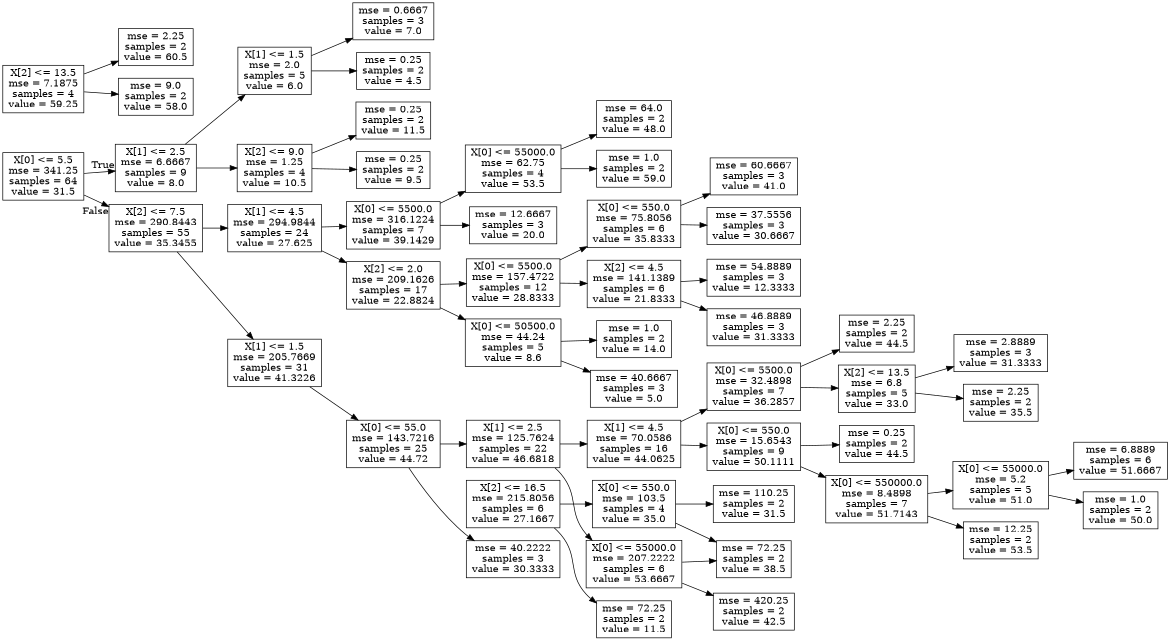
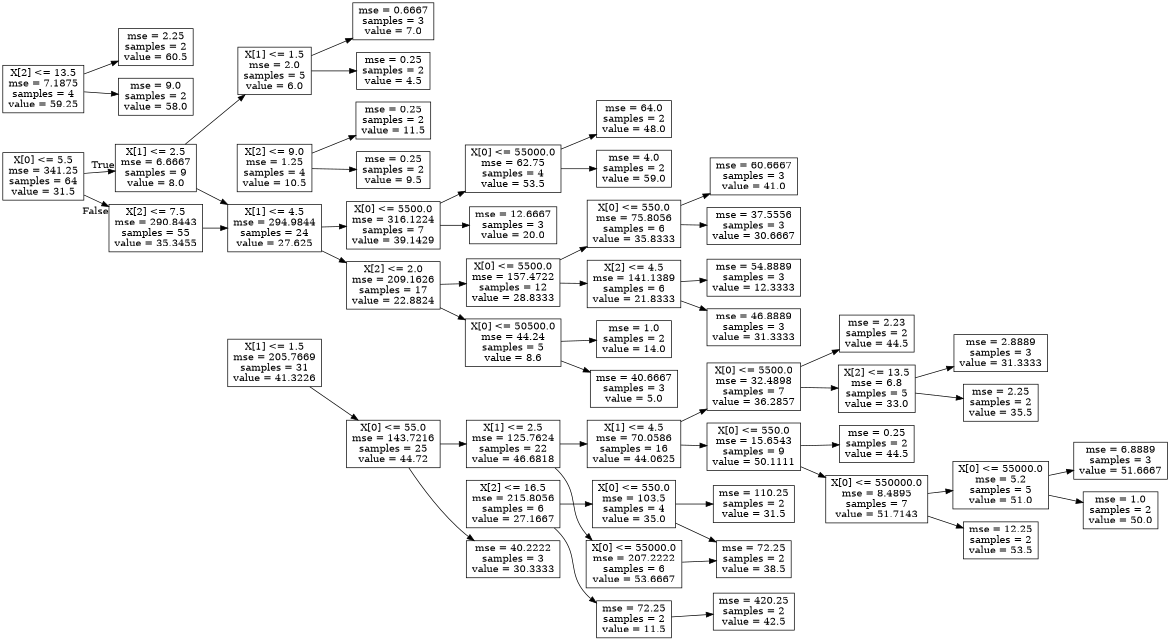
edge "X[1] <= 2.5 mse = 6.6667 samples = 9 value = 8.0" -> "X[2] <= 9.0 mse = 1.25 samples = 4 value = 10.5": now "X[1] <= 2.5 mse = 6.6667 samples = 9 value = 8.0" -> "X[1] <= 4.5 mse = 294.9844 samples = 24 value = 27.625"
node "mse = 1.0 samples = 2 value = 59.0": label "mse = 1.0 samples = 2 value = 59.0" -> "mse = 4.0 samples = 2 value = 59.0"
edge "X[2] <= 7.5 mse = 290.8443 samples = 55 value = 35.3455" -> "X[1] <= 1.5 mse = 205.7669 samples = 31 value = 41.3226": removed
node "mse = 2.25 samples = 2 value = 44.5": label "mse = 2.25 samples = 2 value = 44.5" -> "mse = 2.23 samples = 2 value = 44.5"
node "mse = 6.8889 samples = 6 value = 51.6667": label "mse = 6.8889 samples = 6 value = 51.6667" -> "mse = 6.8889 samples = 3 value = 51.6667"
node "X[0] <= 550000.0 mse = 8.4898 samples = 7 value = 51.7143": label "X[0] <= 550000.0 mse = 8.4898 samples = 7 value = 51.7143" -> "X[0] <= 550000.0 mse = 8.4895 samples = 7 value = 51.7143"
edge "X[0] <= 55000.0 mse = 207.2222 samples = 6 value = 53.6667" -> "mse = 420.25 samples = 2 value = 42.5": now "mse = 72.25 samples = 2 value = 11.5" -> "mse = 420.25 samples = 2 value = 42.5"
